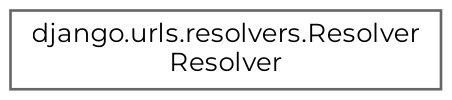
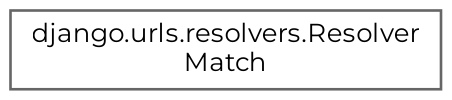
node "django.urls.resolvers.Resolver Resolver": label "django.urls.resolvers.Resolver Resolver" -> "django.urls.resolvers.Resolver Match"
